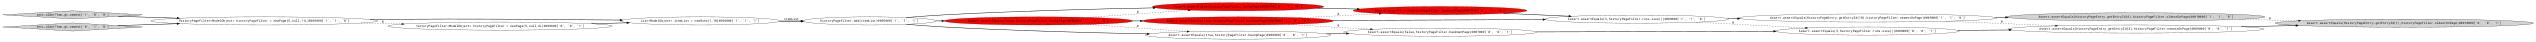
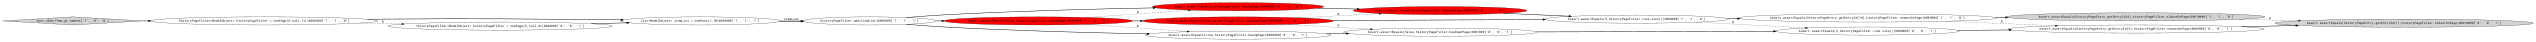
node "test_olderThan_gt_newest['0', '1', '0']": removed
